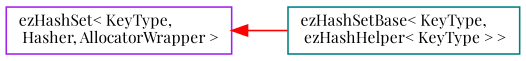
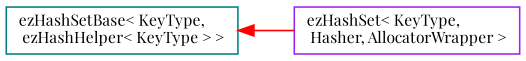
edge "ezHashSetBase< KeyType, ezHashHelper< KeyType > >" -> "ezHashSet< KeyType, Hasher, AllocatorWrapper >": reversed
